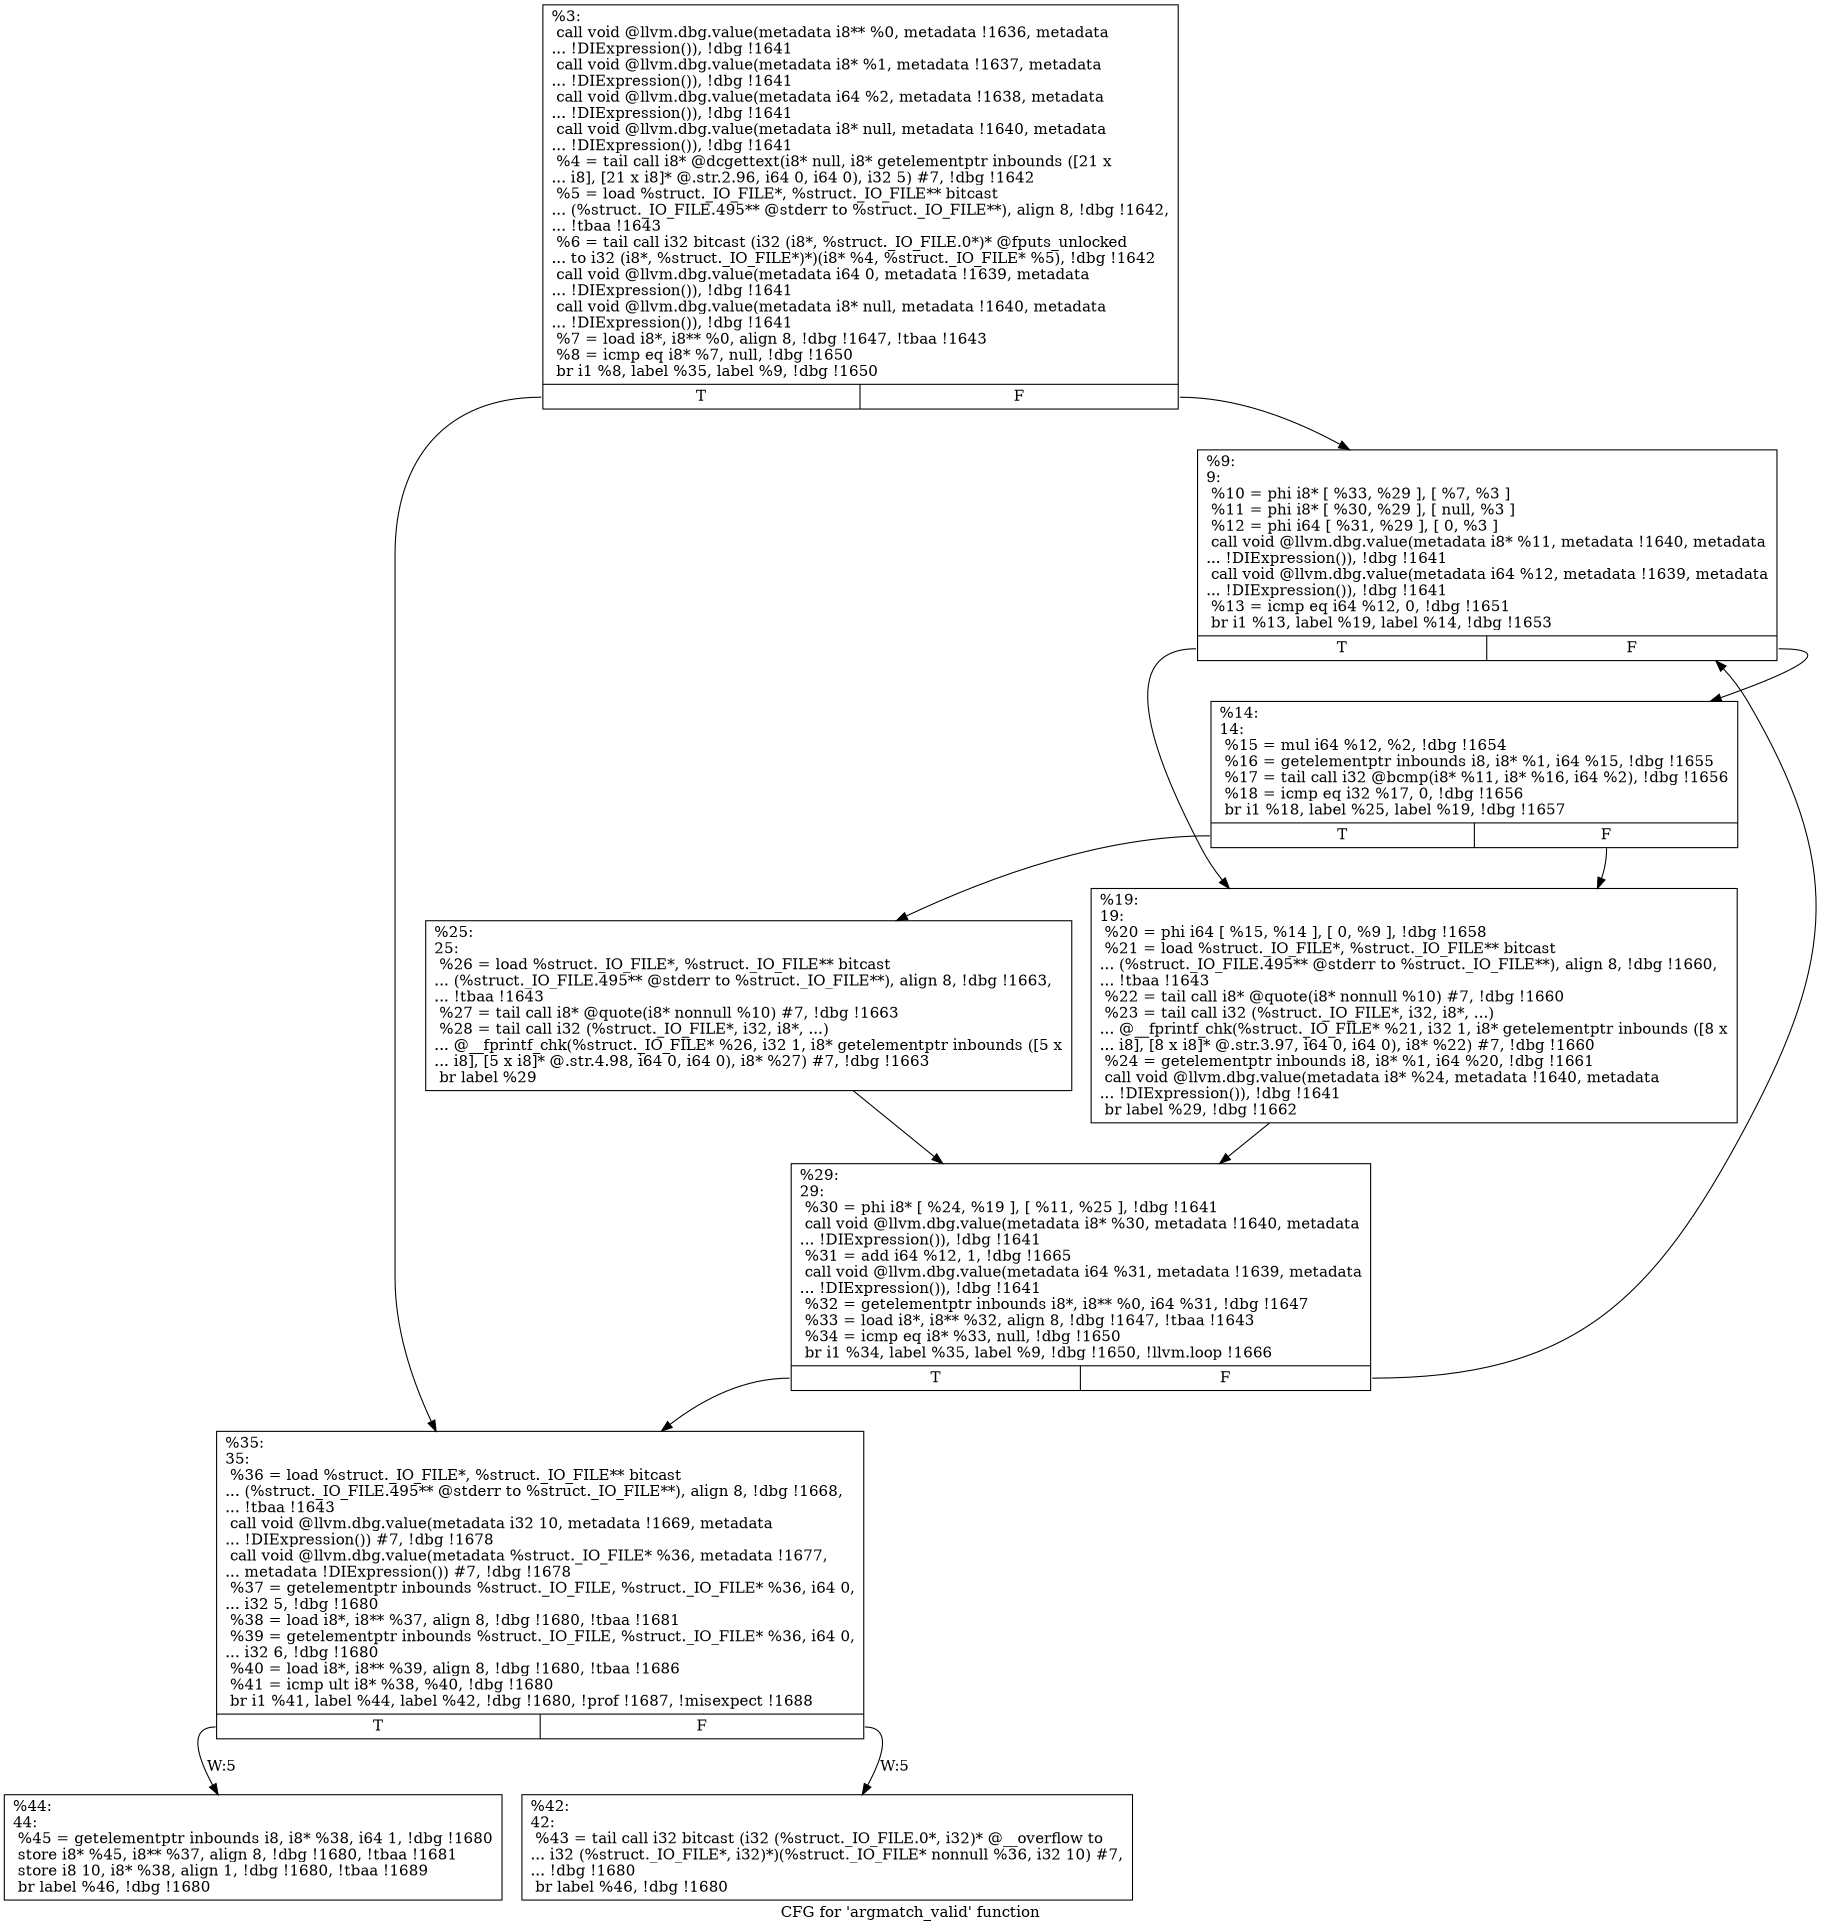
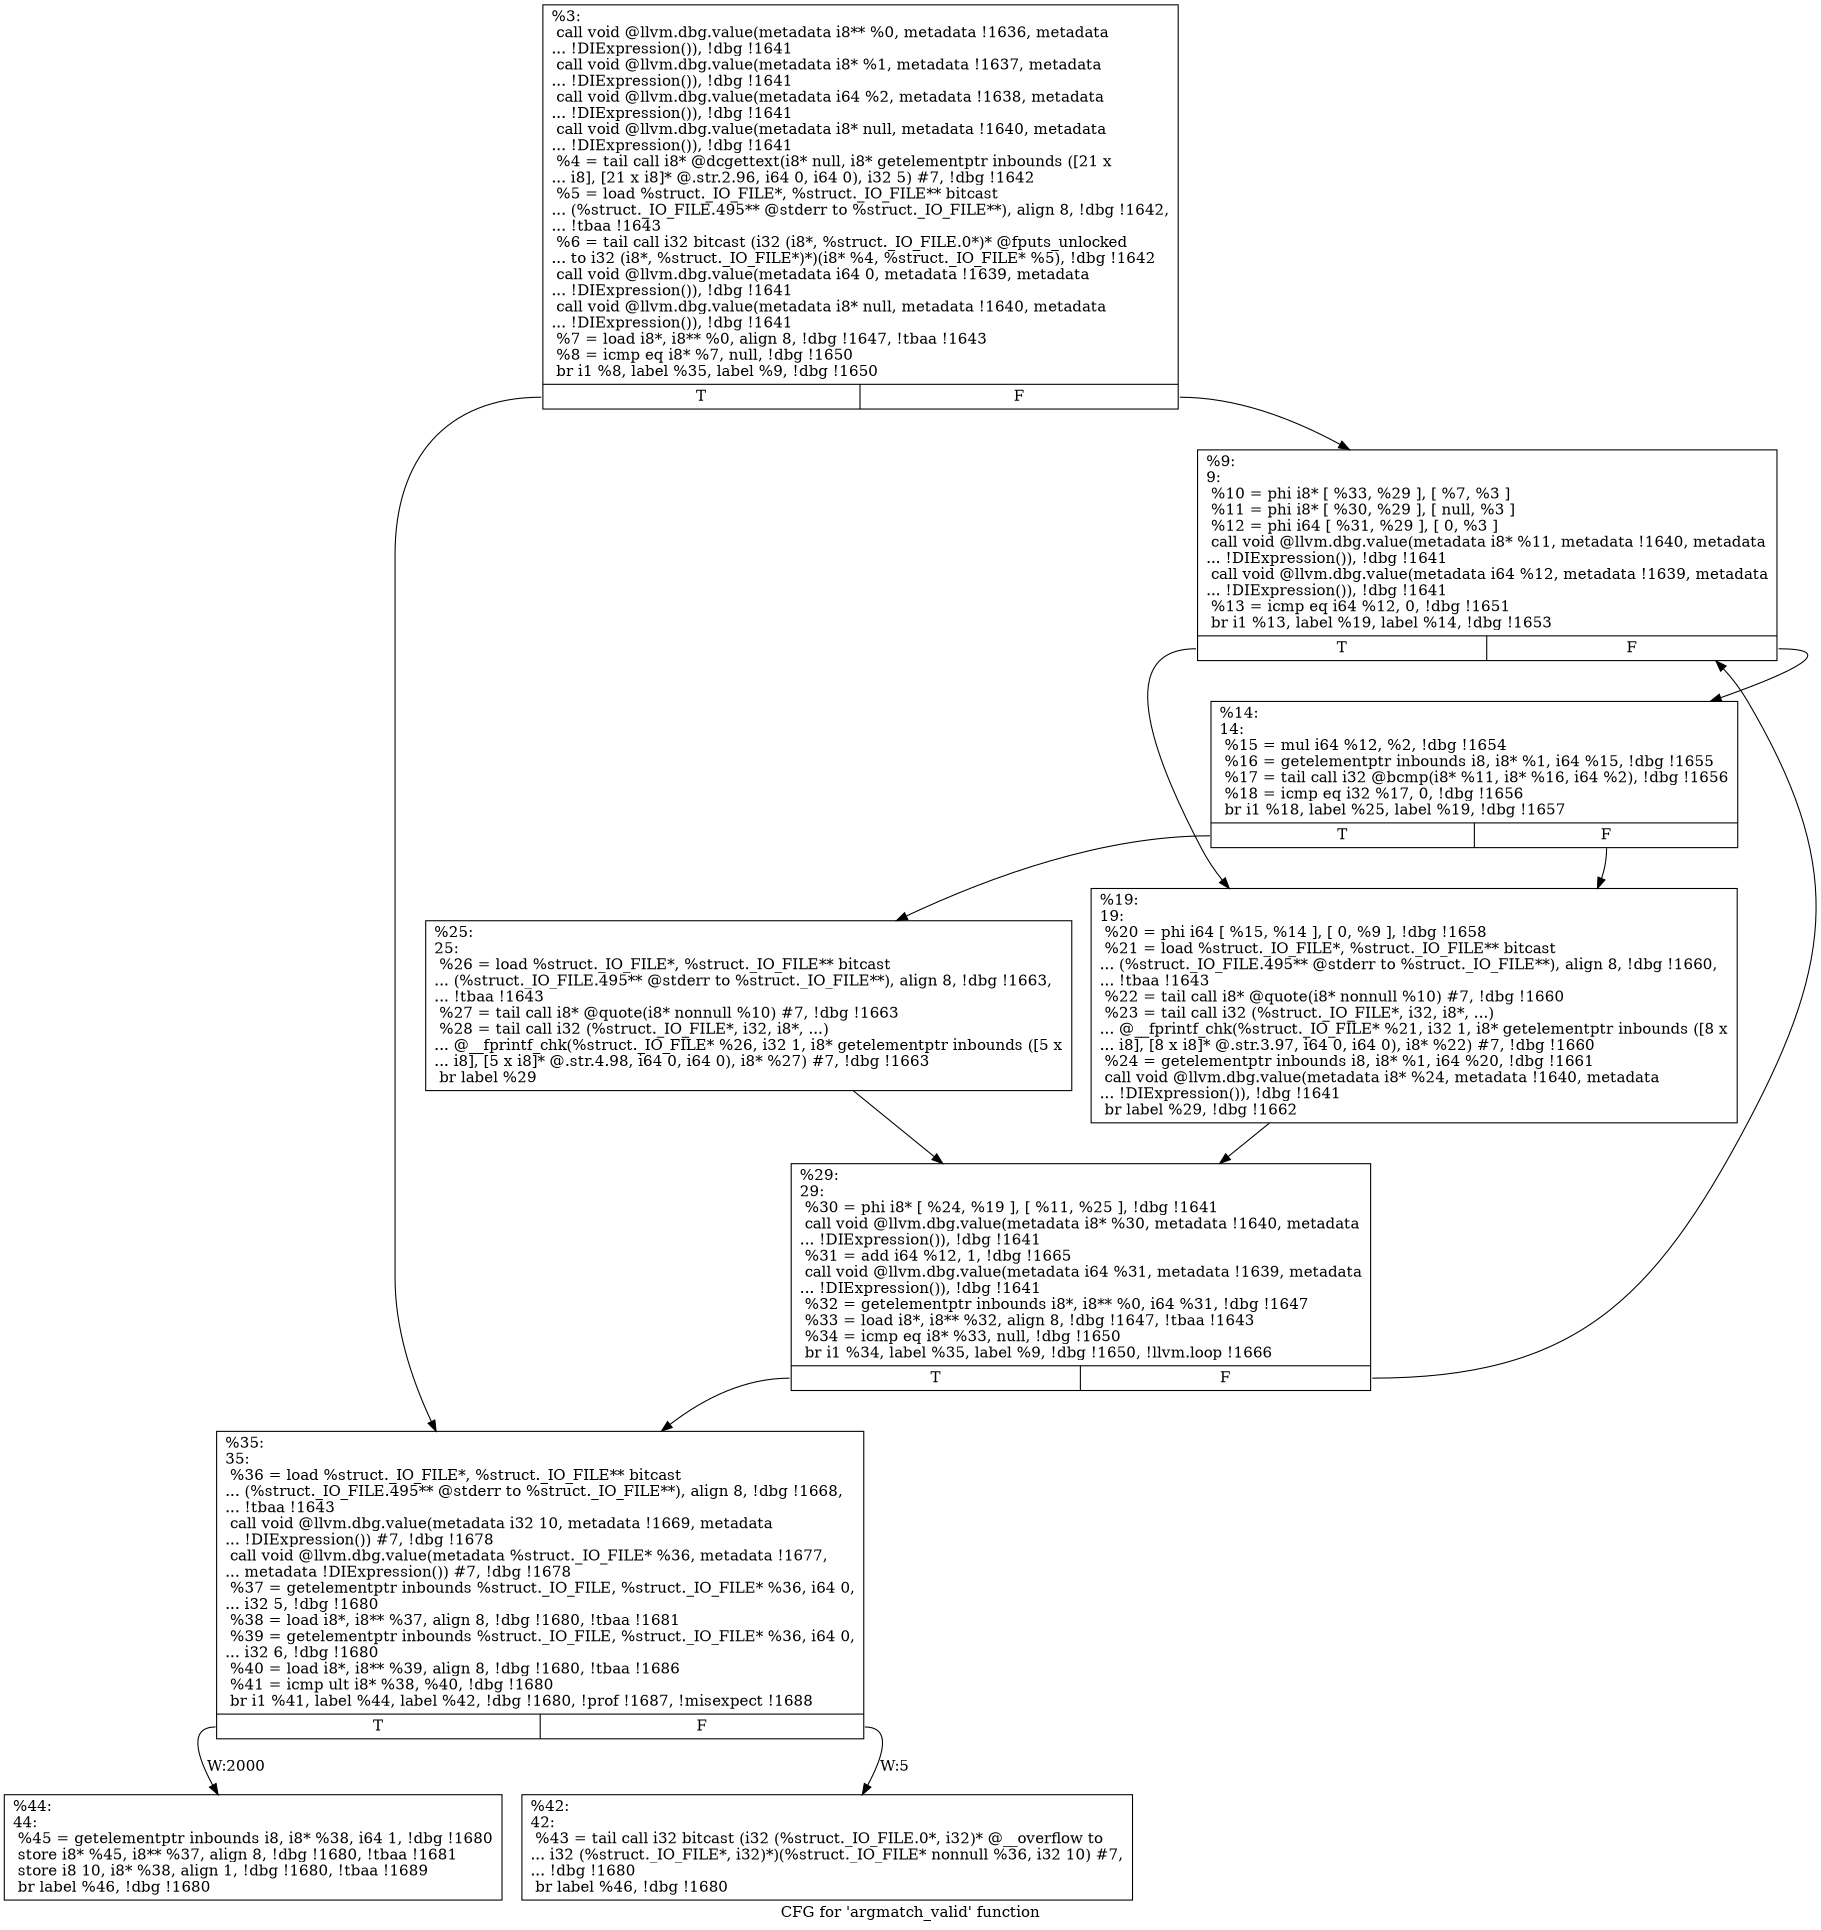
edge "%35:" -> "%44:": label "W:5" -> "W:2000"
